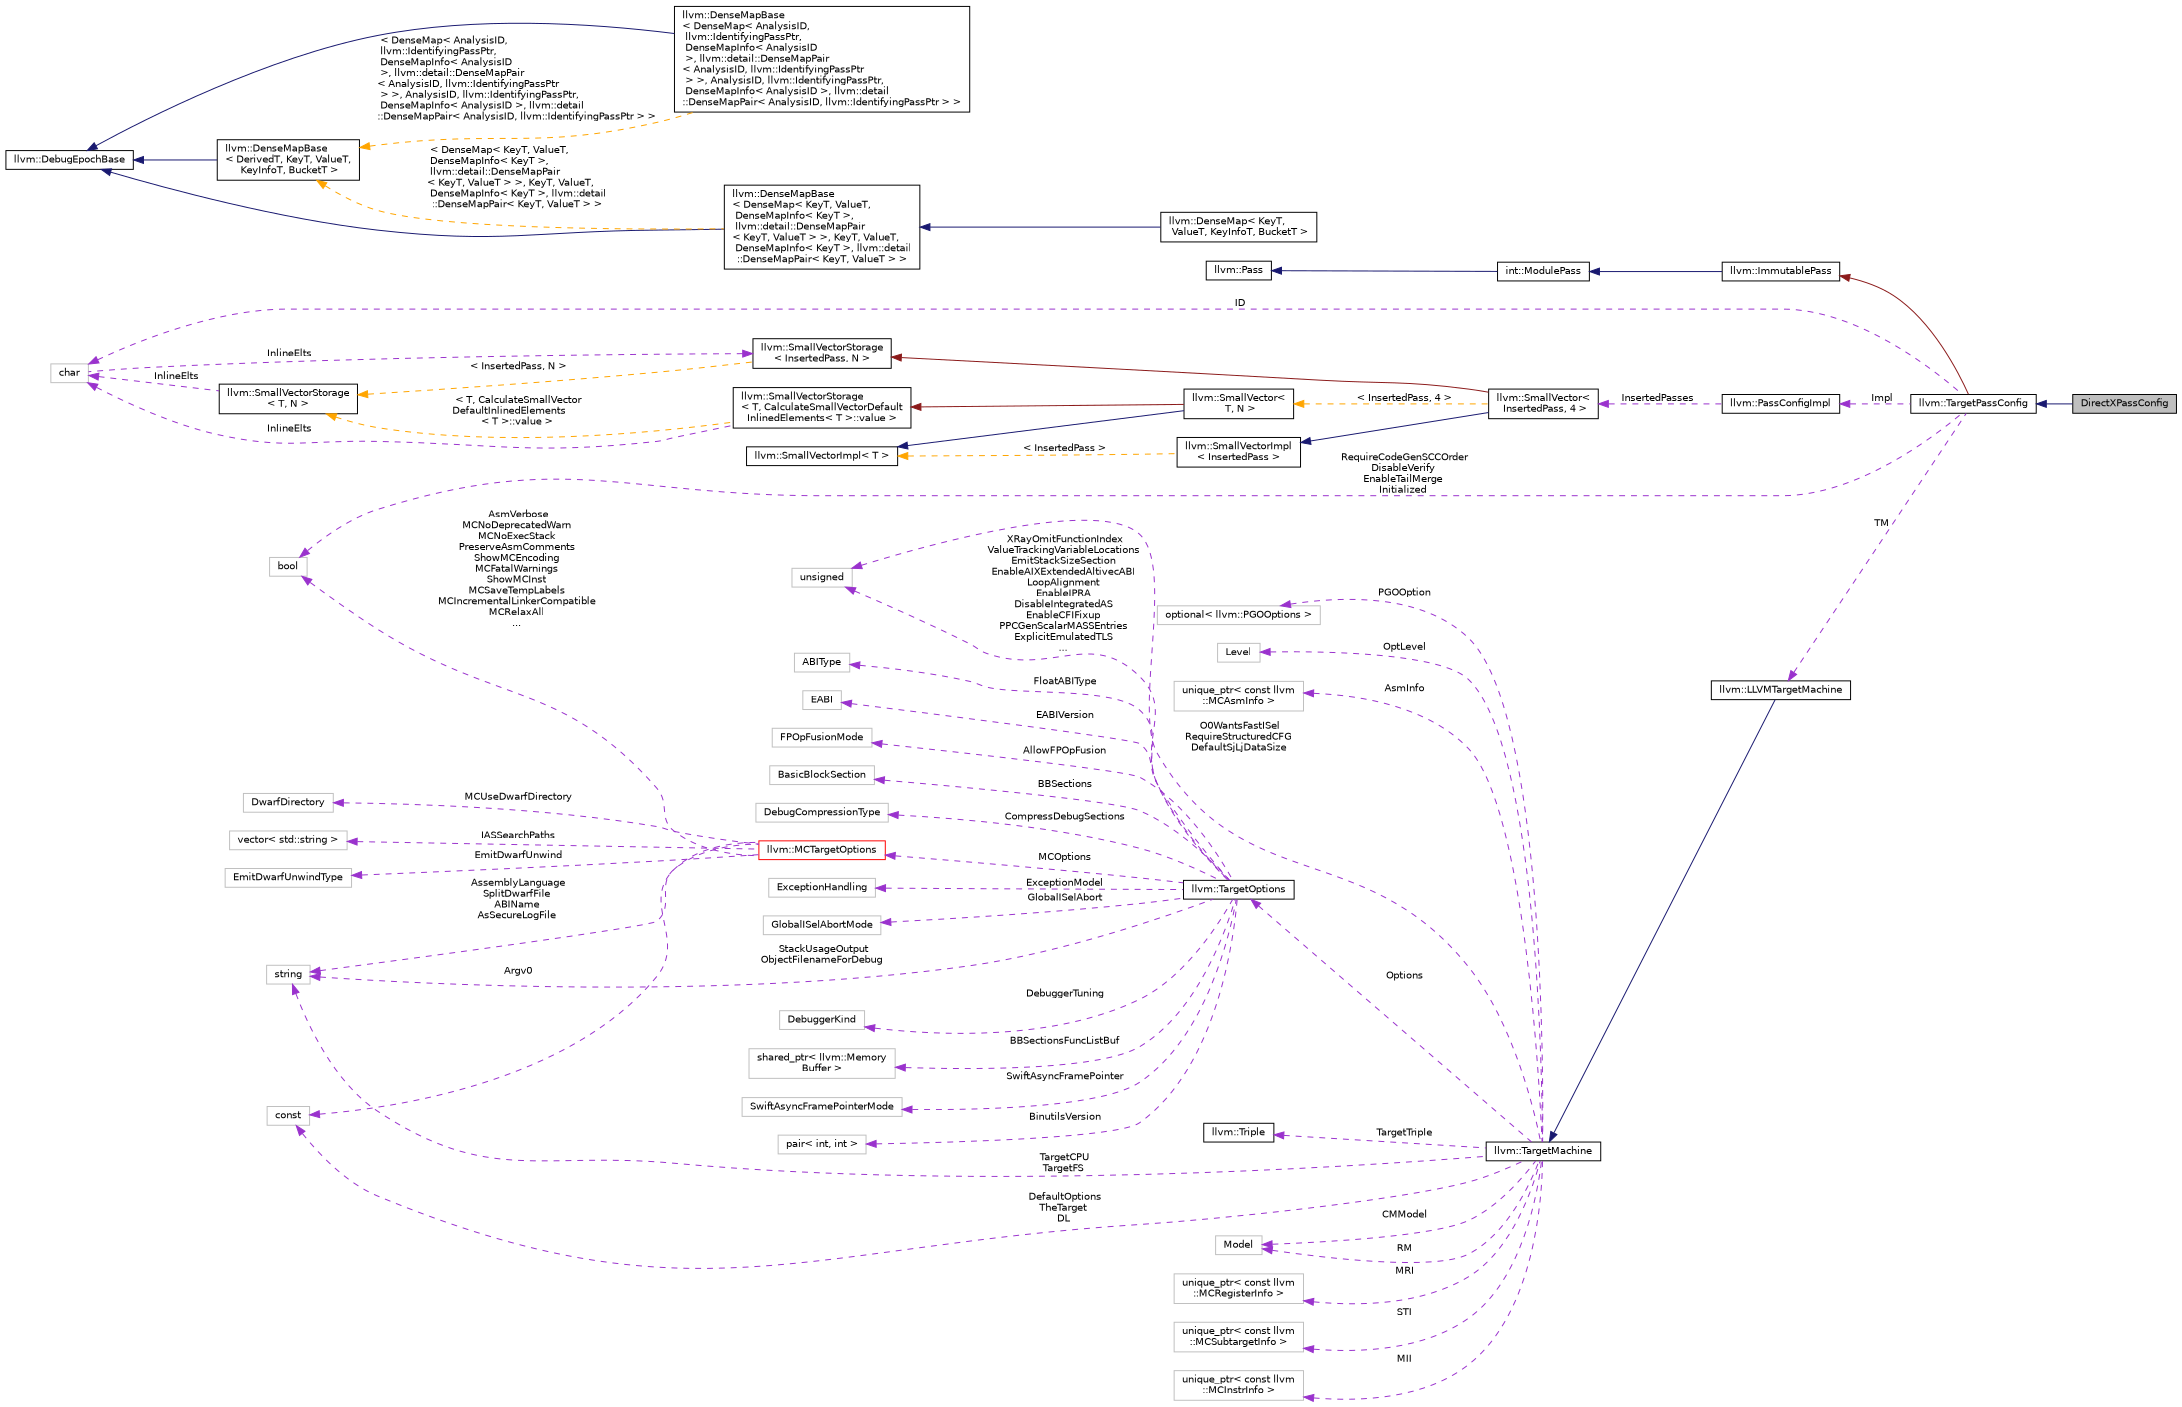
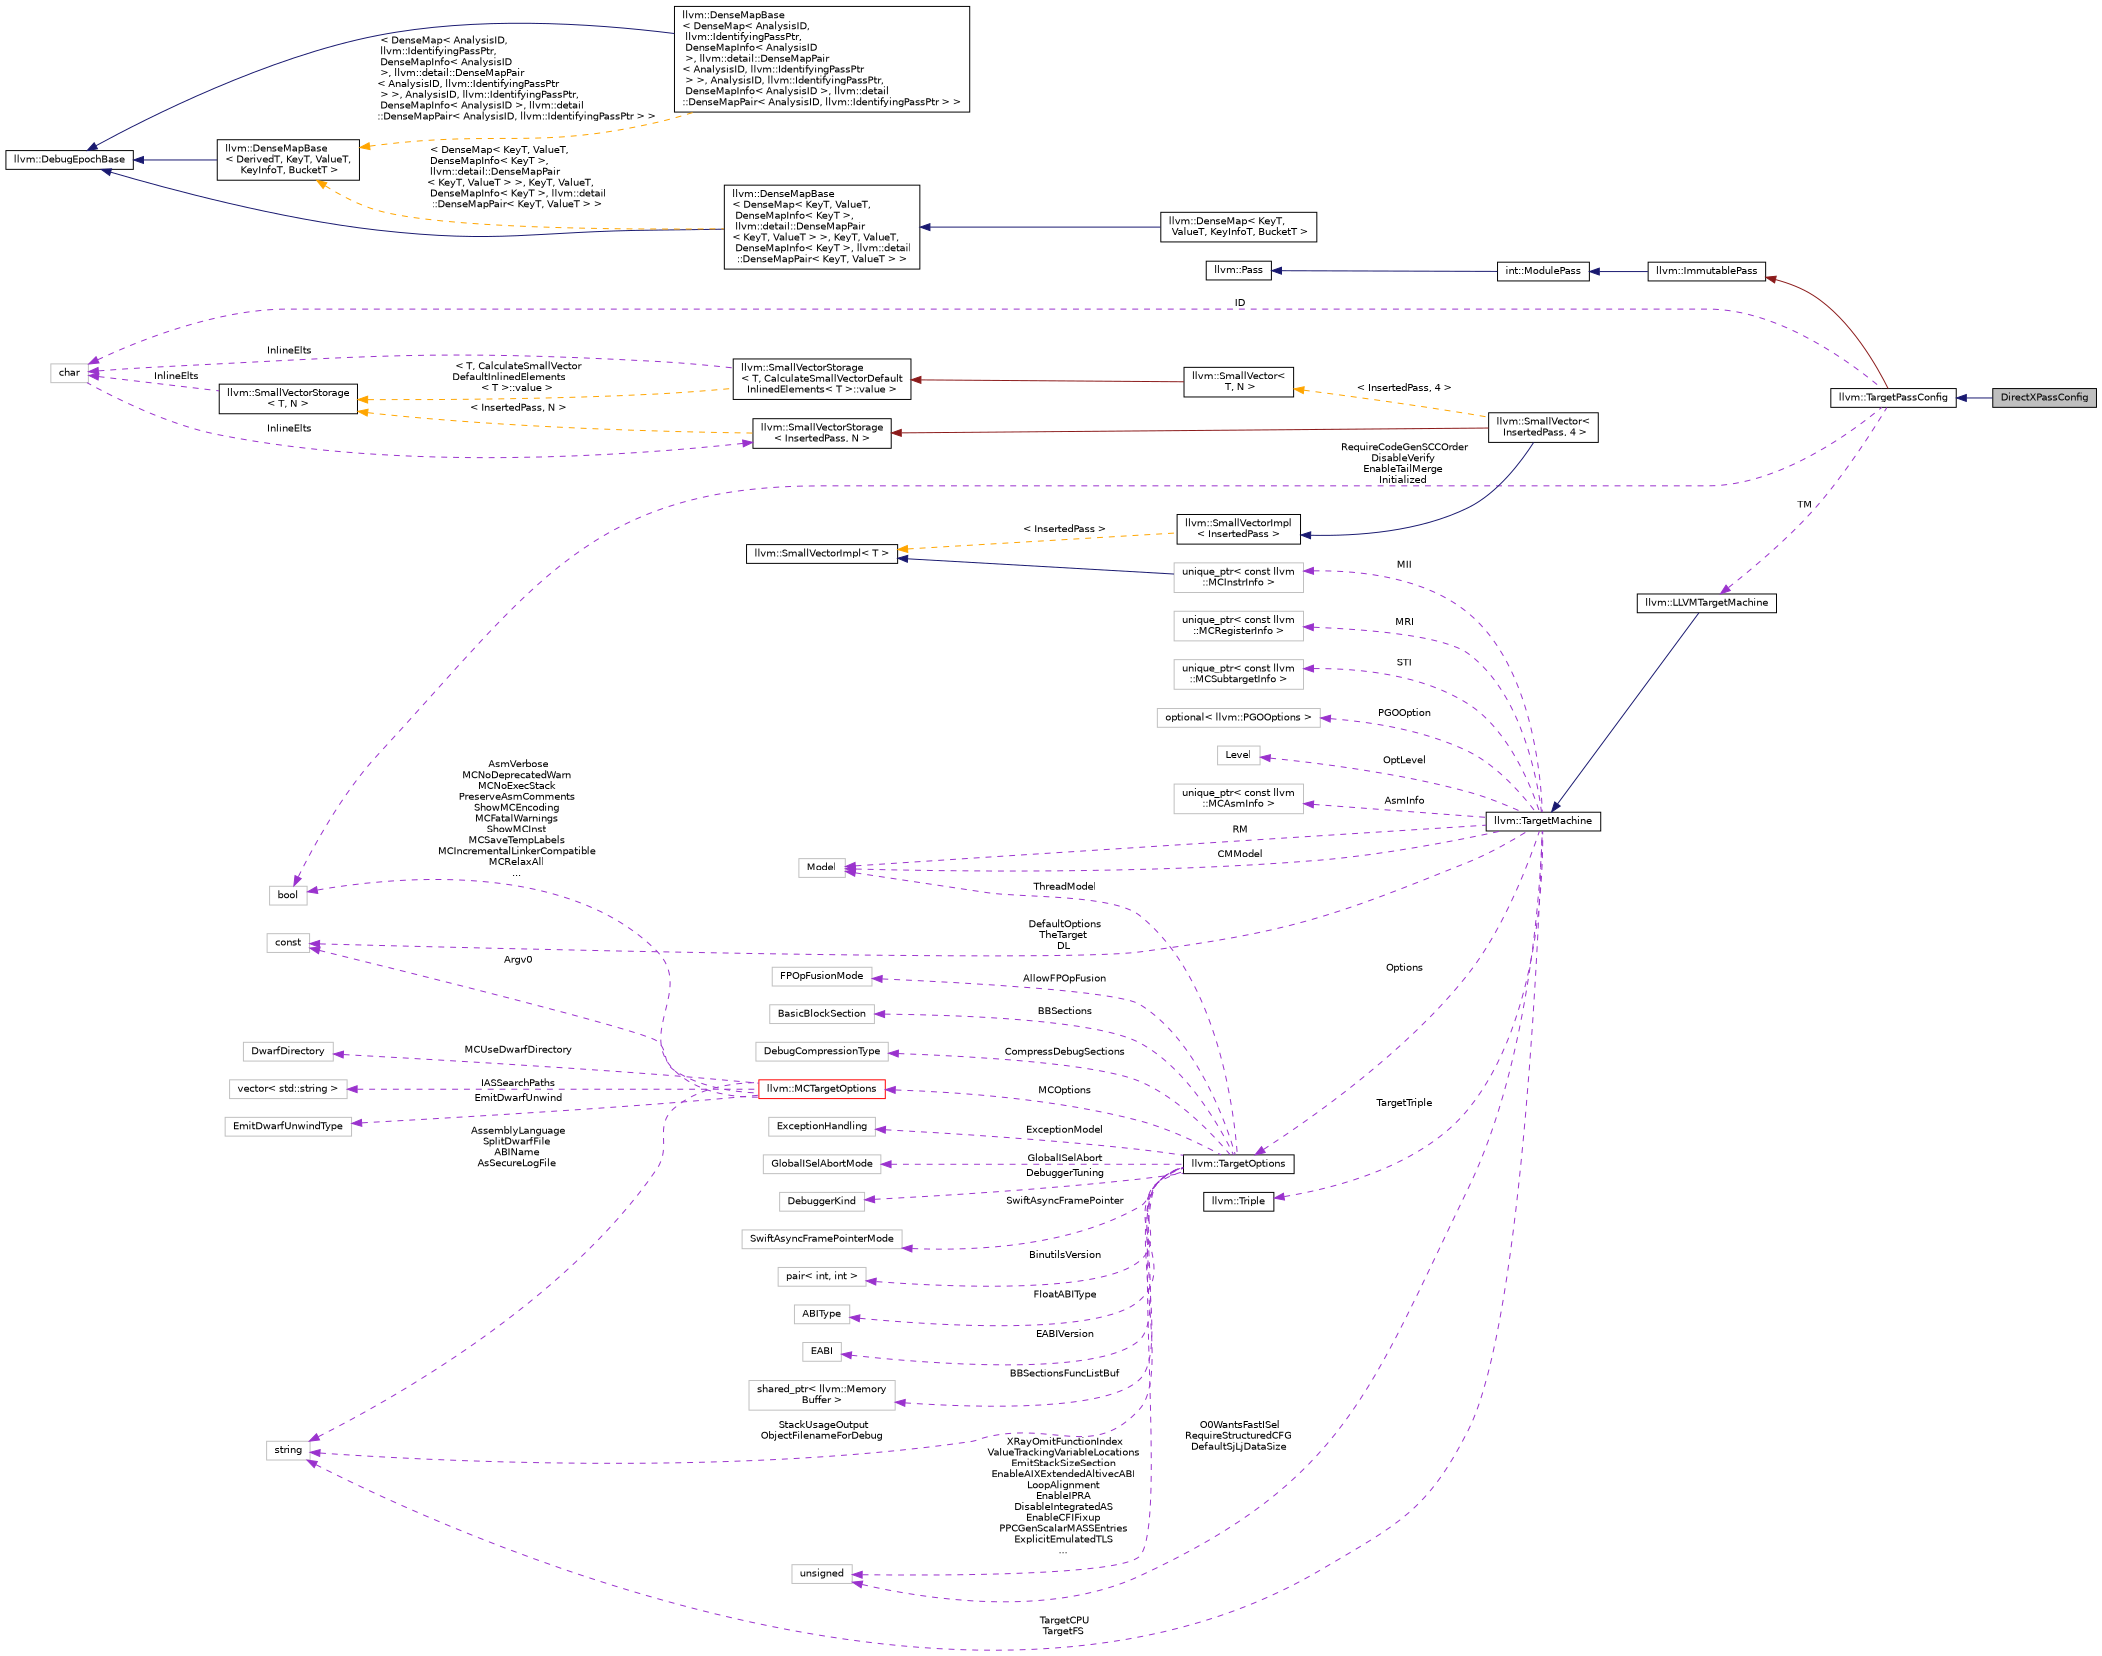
node "llvm::PassConfigImpl": removed
edge "llvm::SmallVector< T, N >" -> "llvm::SmallVectorImpl< T >": now "unique_ptr< const llvm ::MCInstrInfo >" -> "llvm::SmallVectorImpl< T >"
edge "llvm::TargetOptions" -> "Model": added, label "ThreadModel"
